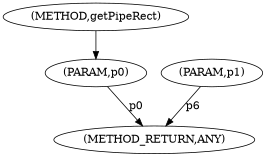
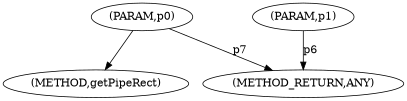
edge "(METHOD,getPipeRect)" -> "(PARAM,p0)": reversed
edge "(PARAM,p0)" -> "(METHOD_RETURN,ANY)": label "p0" -> "p7"
